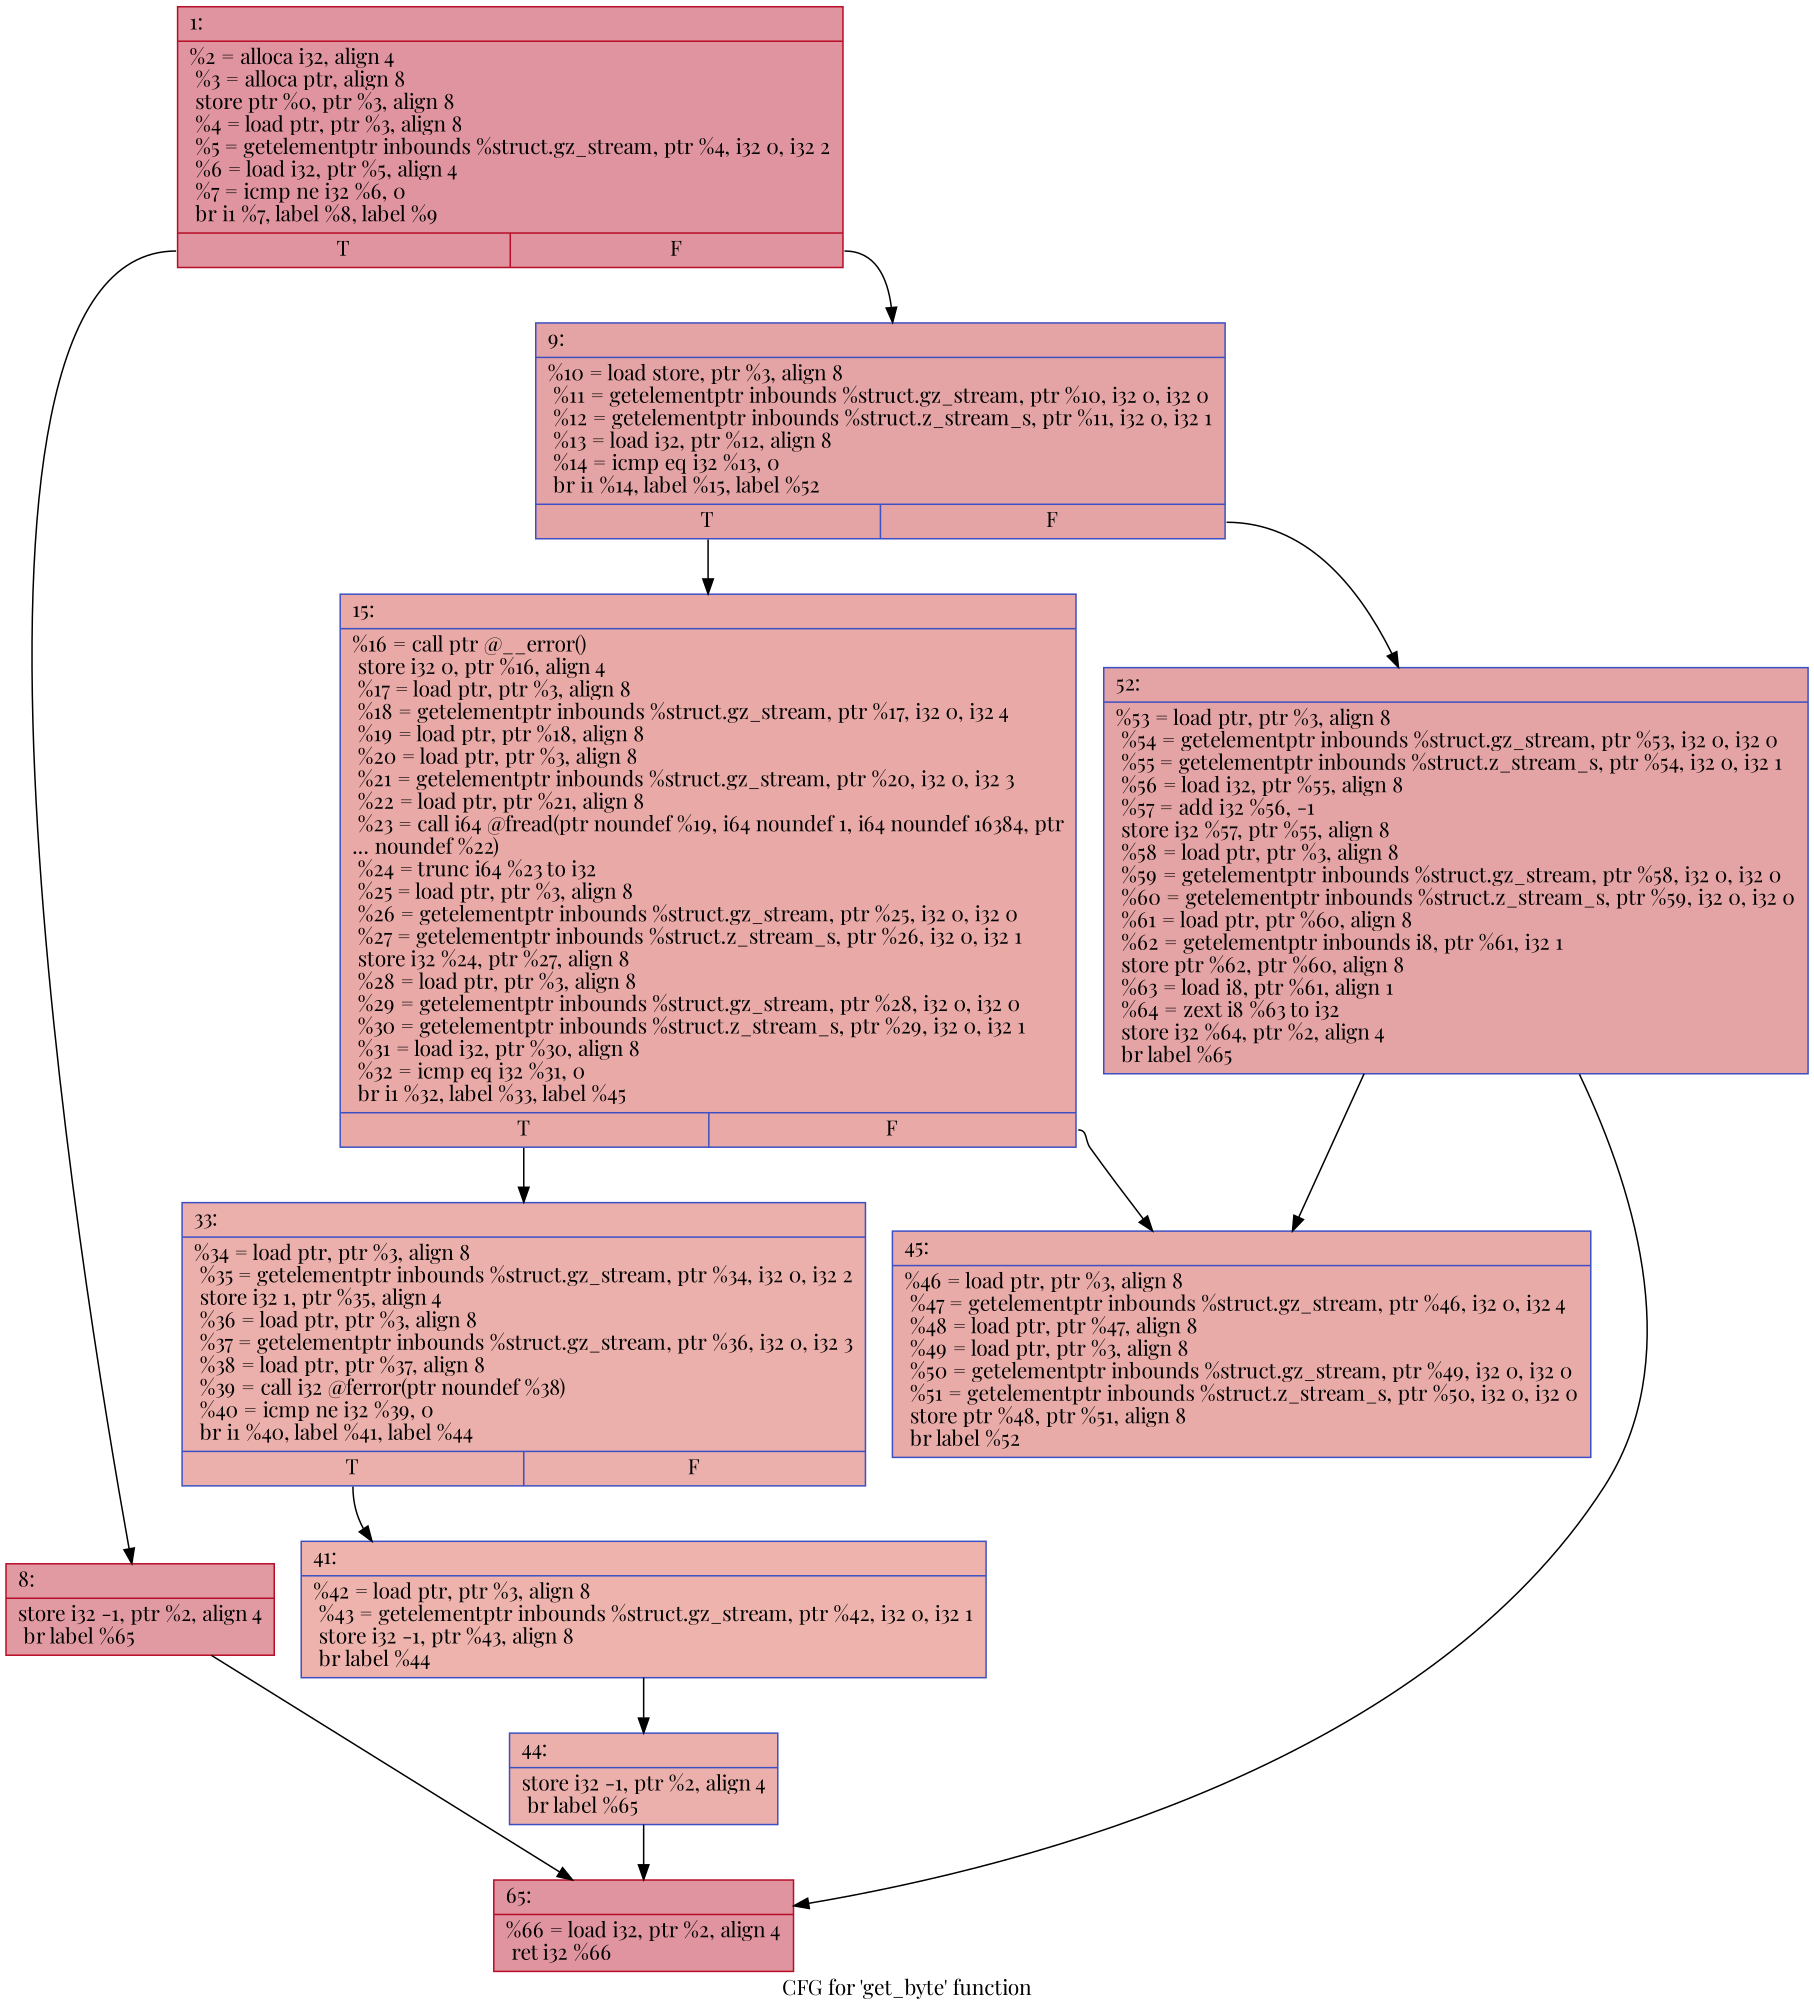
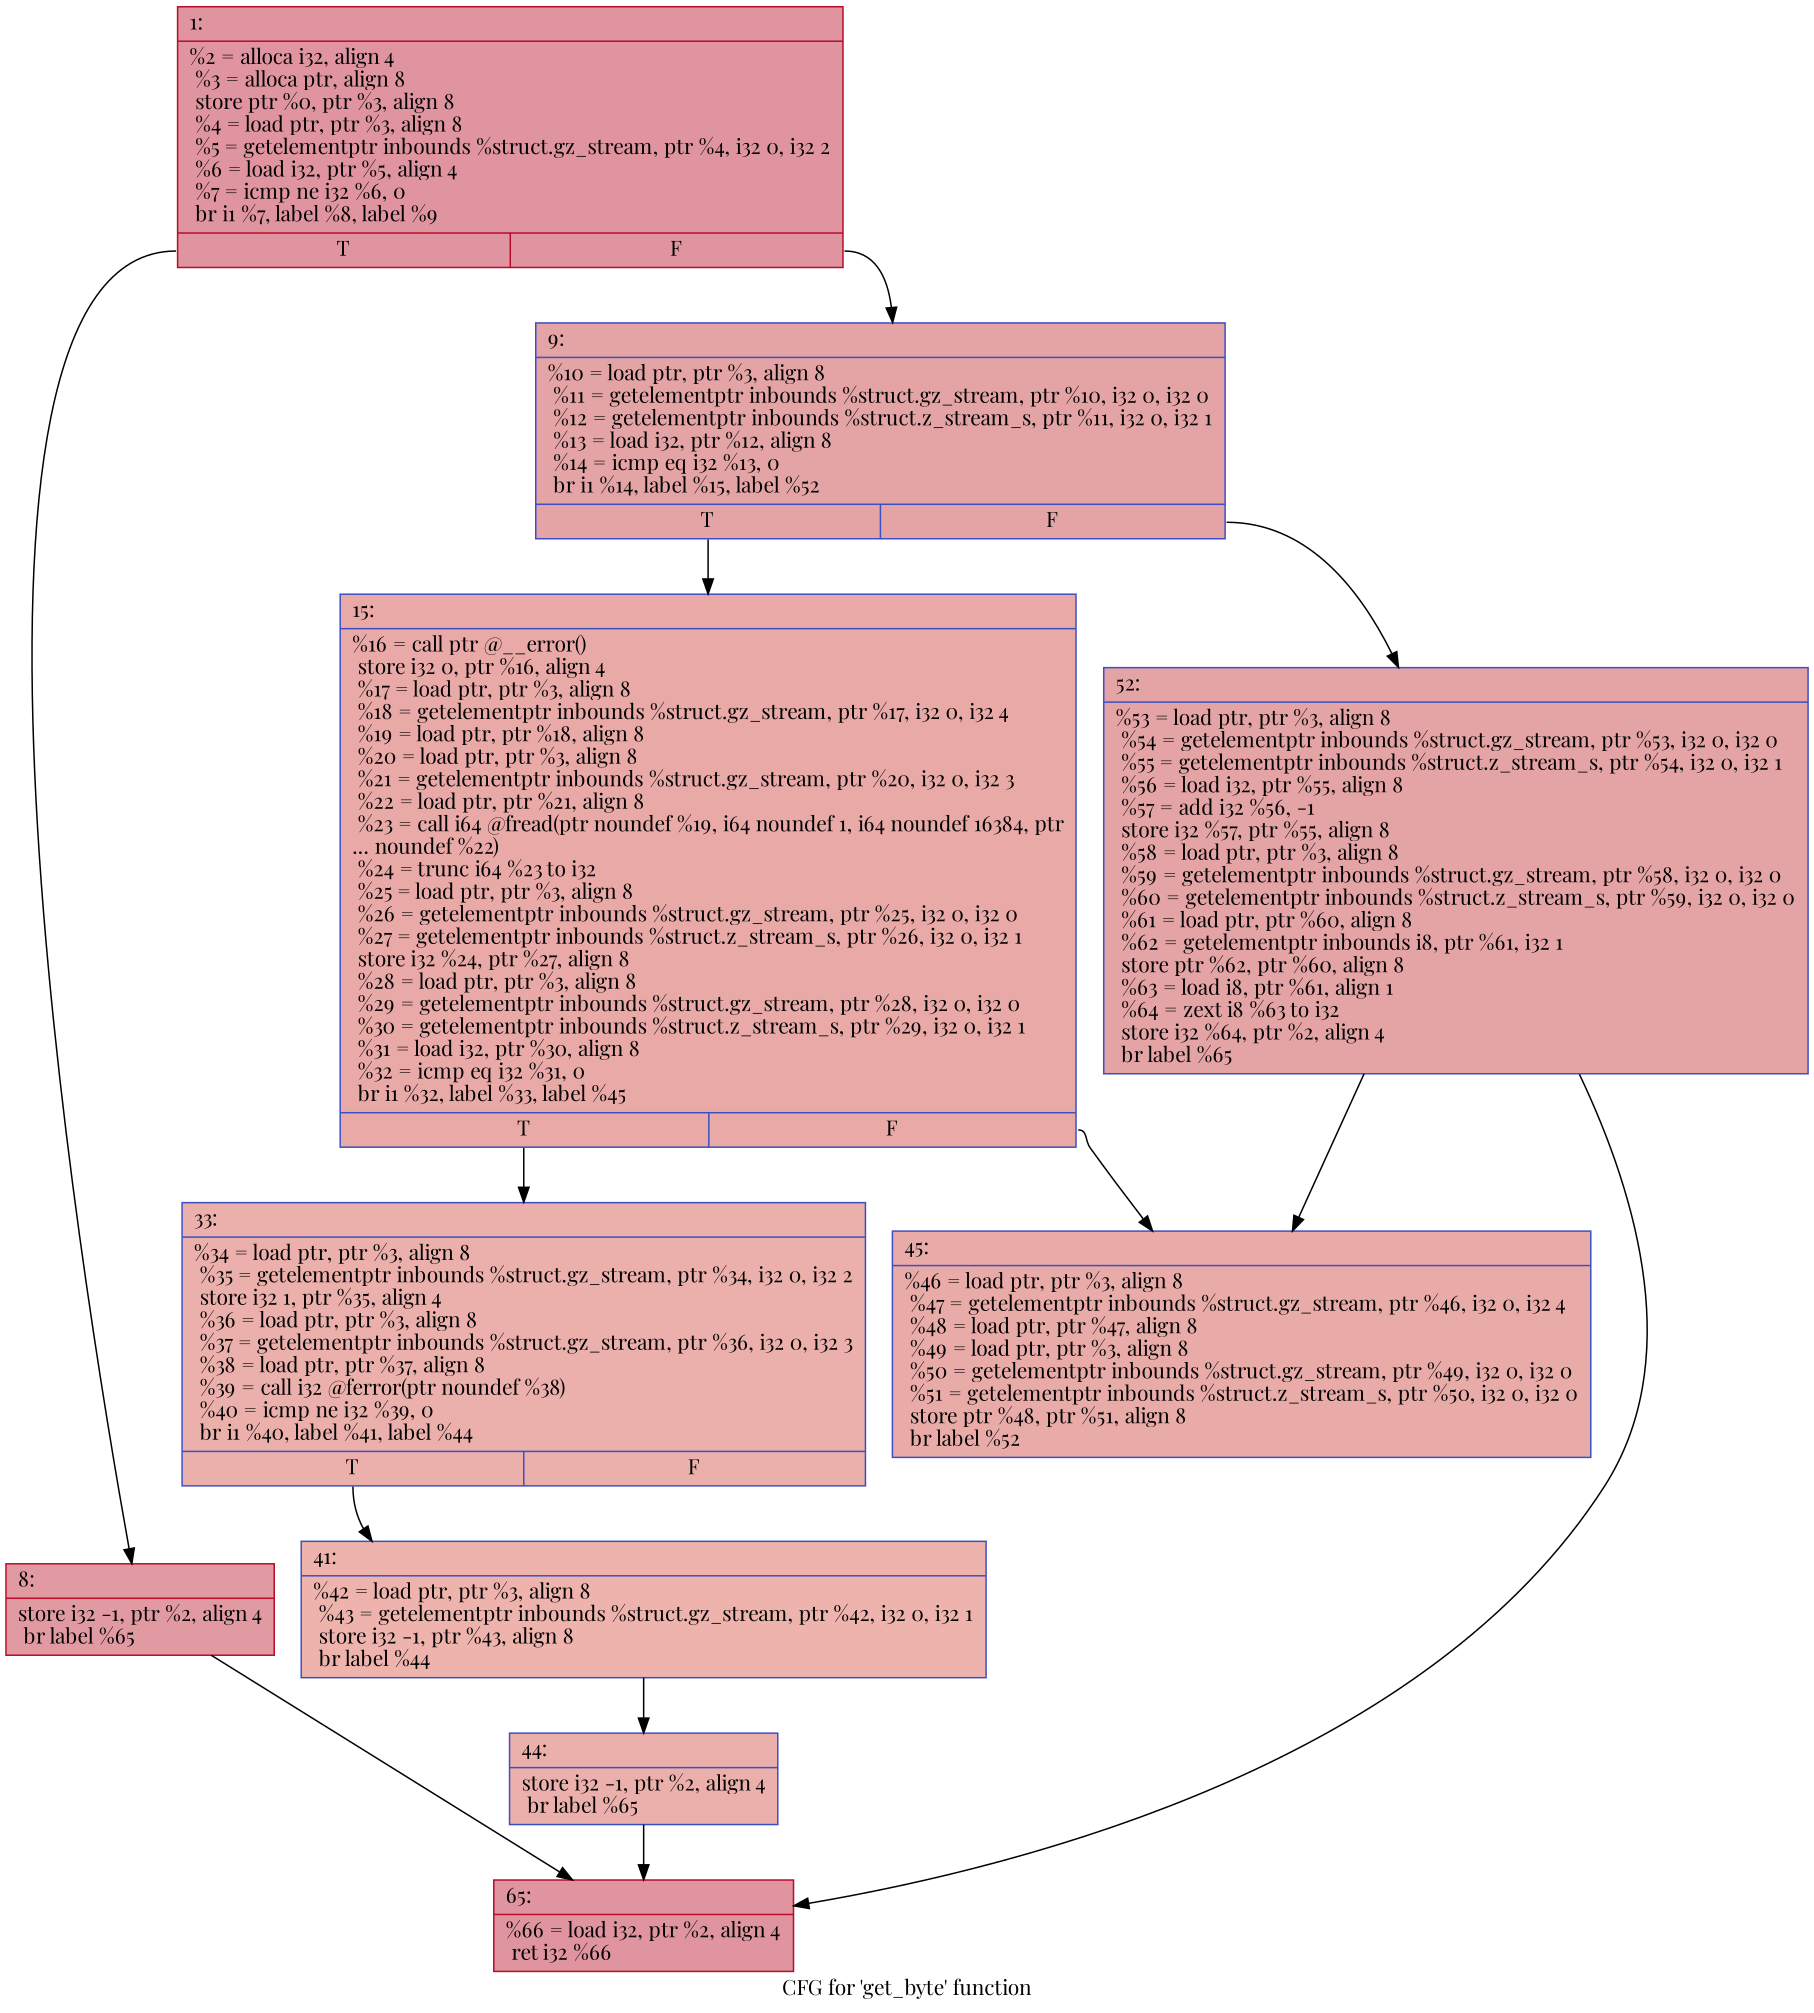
node "9:": text "%10 = load store, ptr %3, align 8" -> "%10 = load ptr, ptr %3, align 8"
